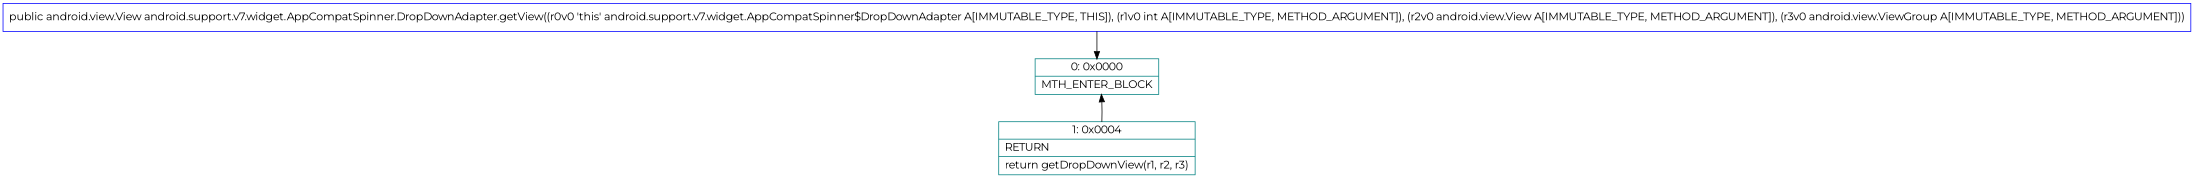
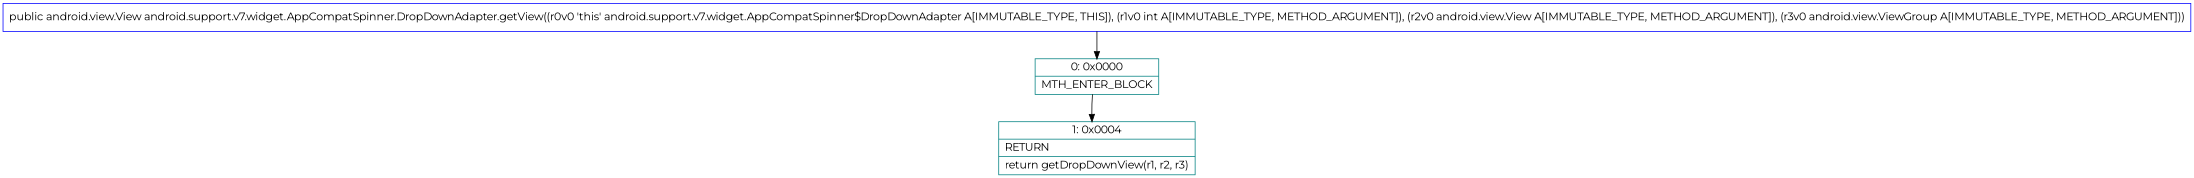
edge "1: 0x0004" -> "0: 0x0000": reversed
